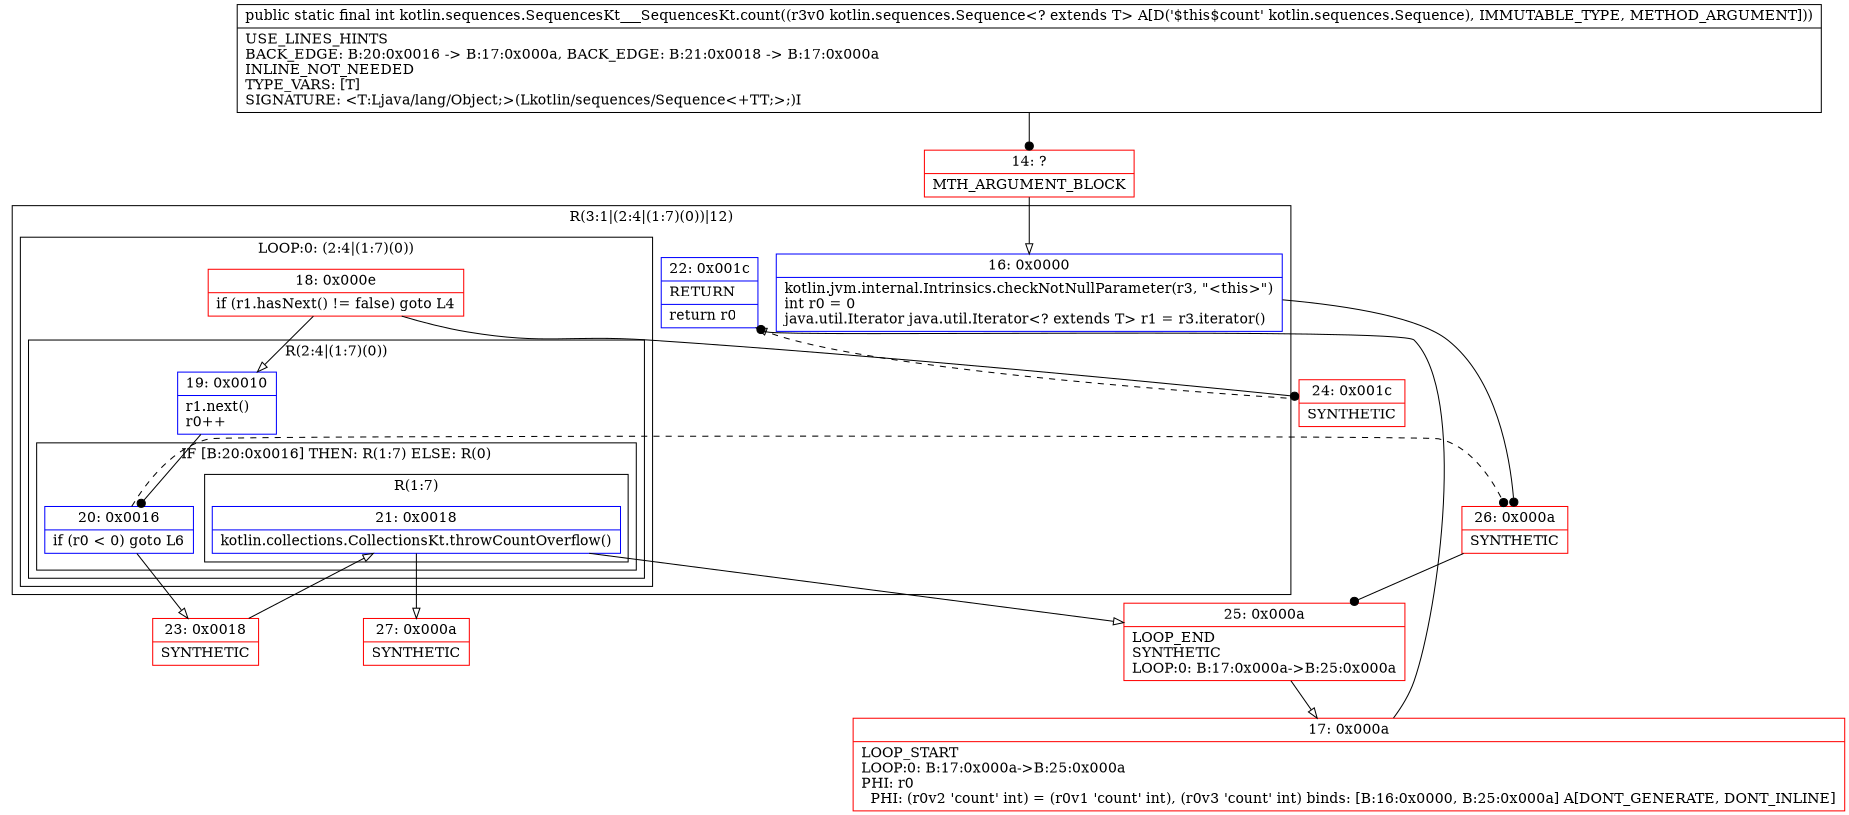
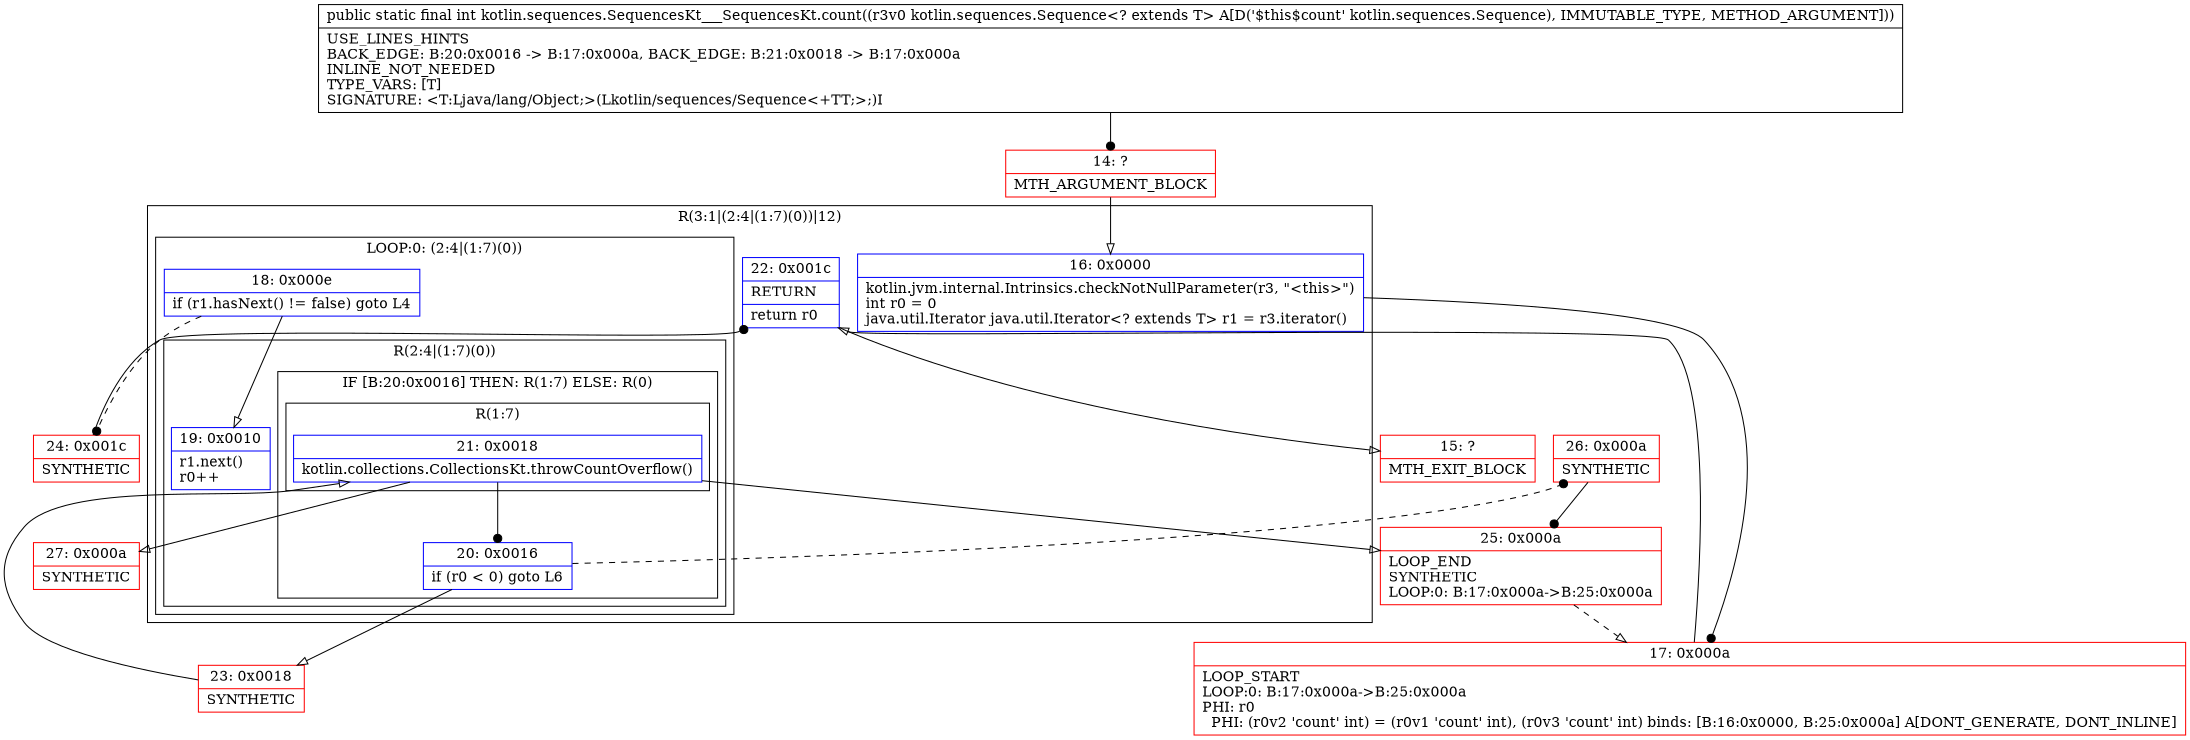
node "18: 0x000e": color red -> blue
edge "16: 0x0000" -> "26: 0x000a": now "16: 0x0000" -> "17: 0x000a"
edge "18: 0x000e" -> "24: 0x001c": style solid -> dashed
edge "24: 0x001c" -> "22: 0x001c": style dashed -> solid
node "15: ?": added
edge "19: 0x0010" -> "20: 0x0016": now "21: 0x0018" -> "20: 0x0016"
edge "25: 0x000a" -> "17: 0x000a": style solid -> dashed
